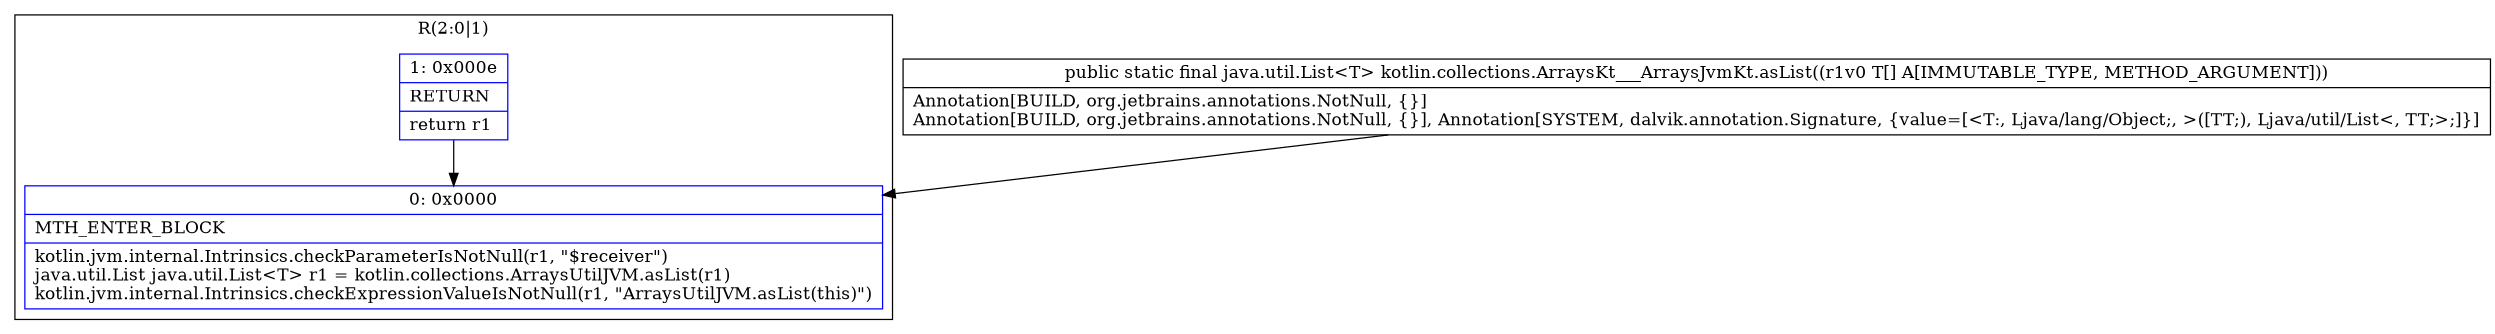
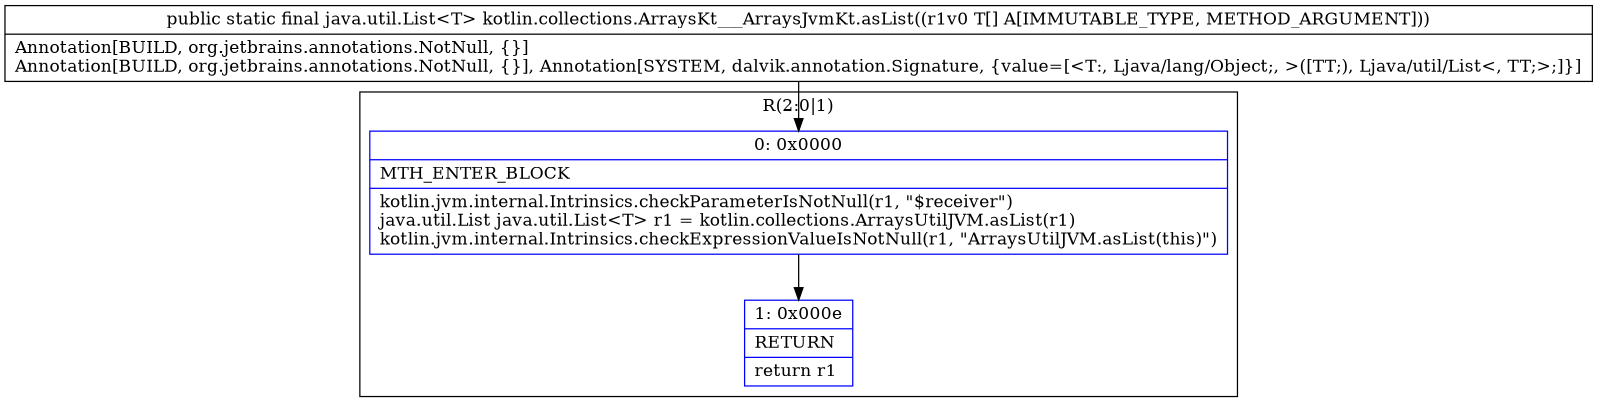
edge "1: 0x000e" -> "0: 0x0000": reversed
